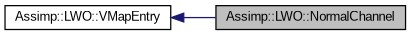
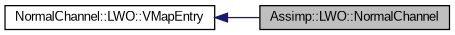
node "Assimp::LWO::VMapEntry": label "Assimp::LWO::VMapEntry" -> "NormalChannel::LWO::VMapEntry"
